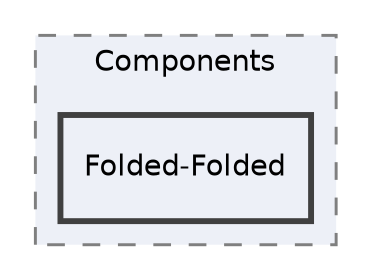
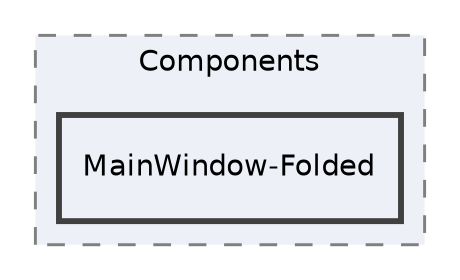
node "Folded-Folded": label "Folded-Folded" -> "MainWindow-Folded"
